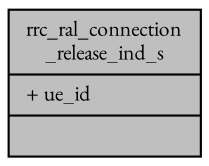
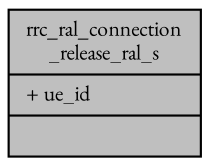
node "rrc_ral_connection": text "_release_ind_s" -> "_release_ral_s"
